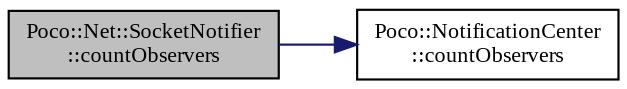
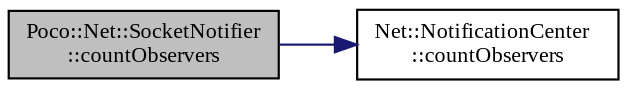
node "Poco::NotificationCenter ::countObservers": label "Poco::NotificationCenter ::countObservers" -> "Net::NotificationCenter ::countObservers"
